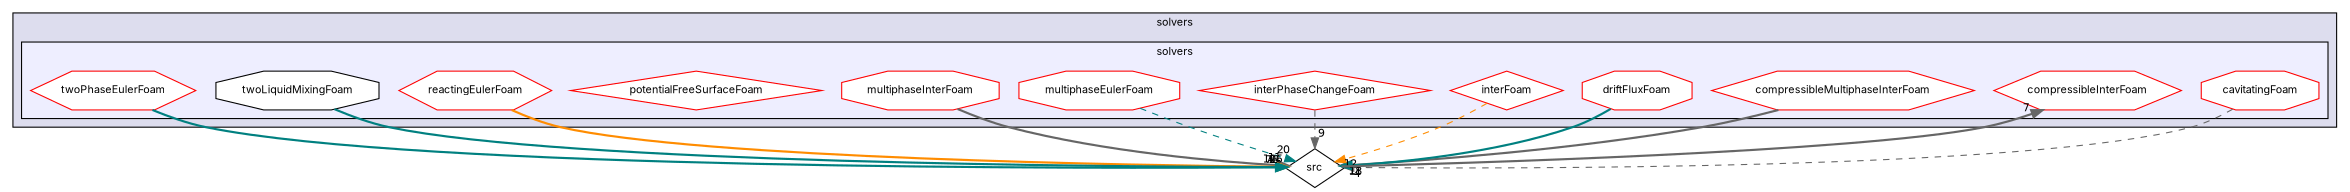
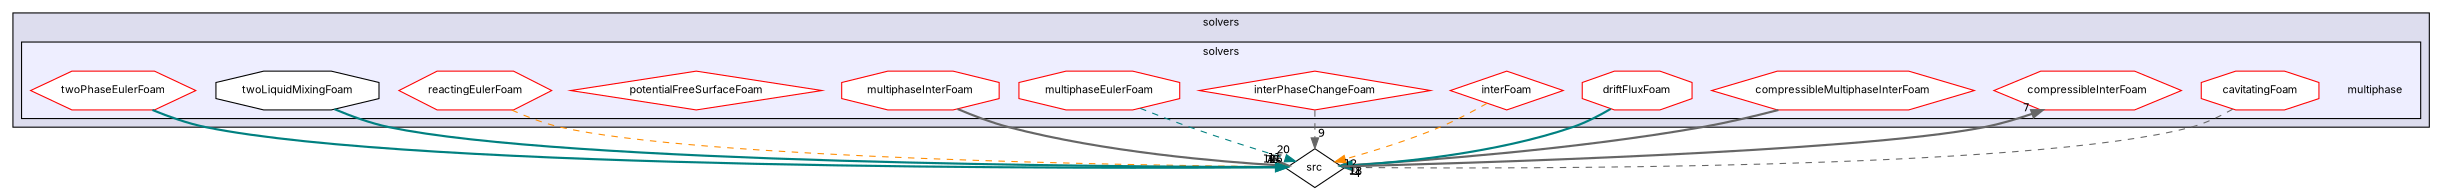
node "multiphase": added
edge "reactingEulerFoam" -> "src": style bold -> dashed
